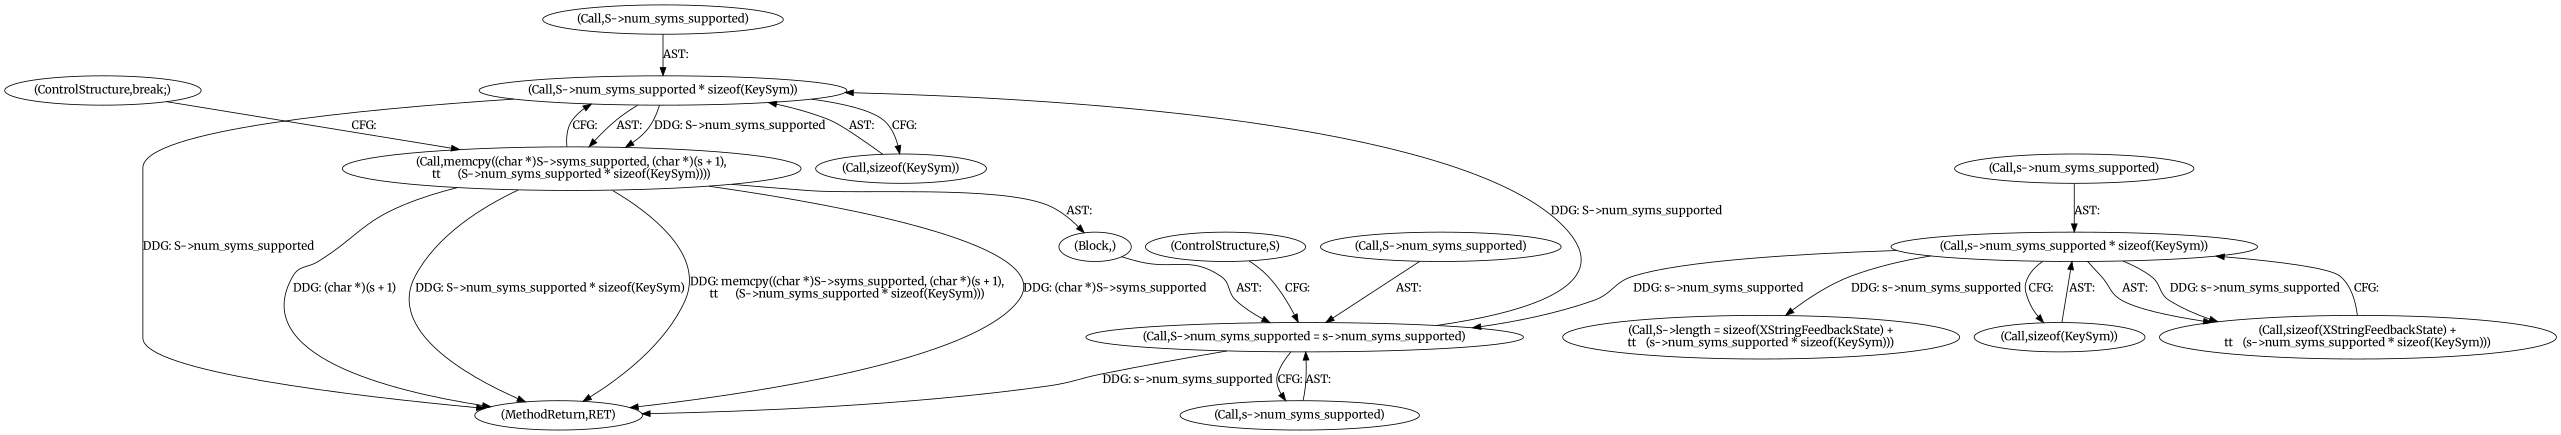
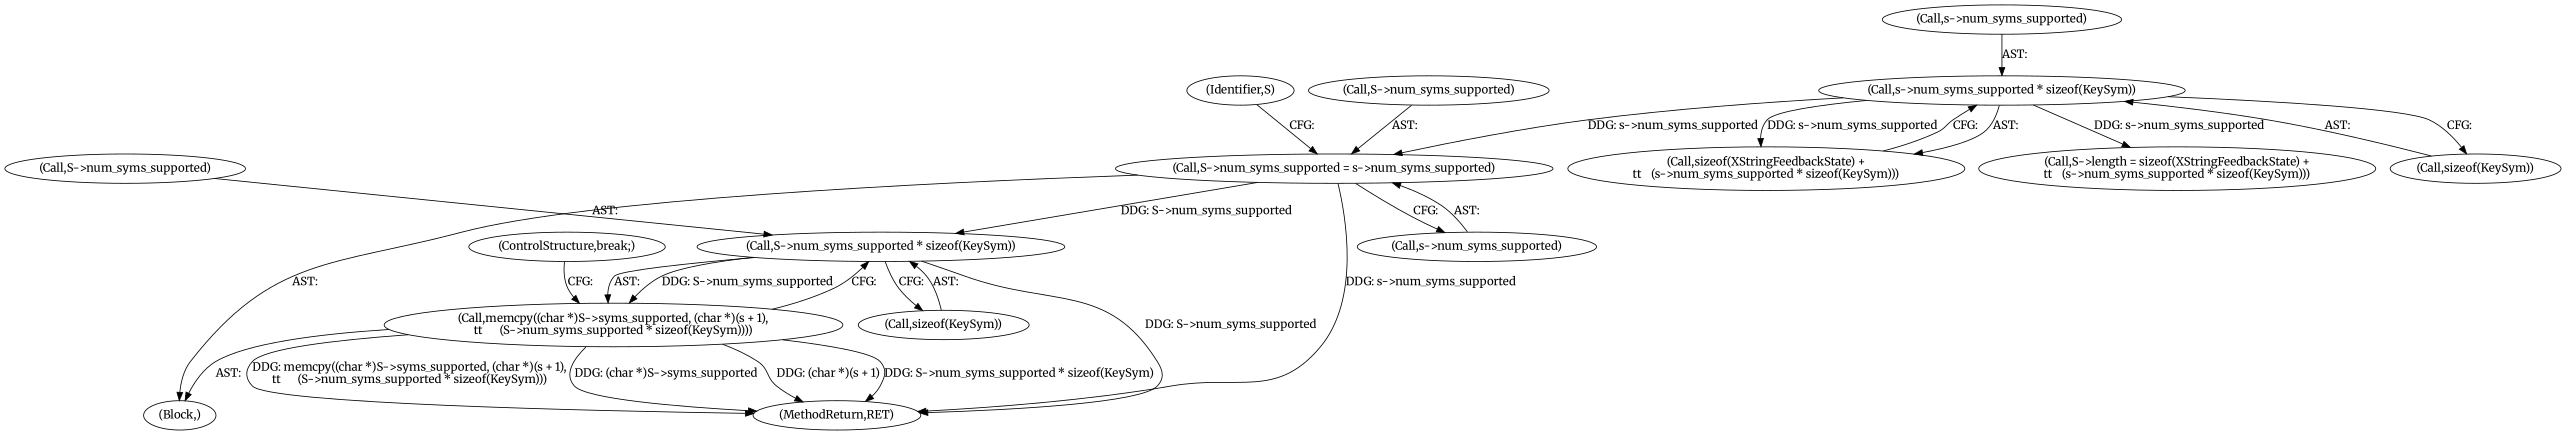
node "(ControlStructure,S)": label "(ControlStructure,S)" -> "(Identifier,S)"
edge "(Block,)" -> "(Call,S->num_syms_supported = s->num_syms_supported)": reversed
